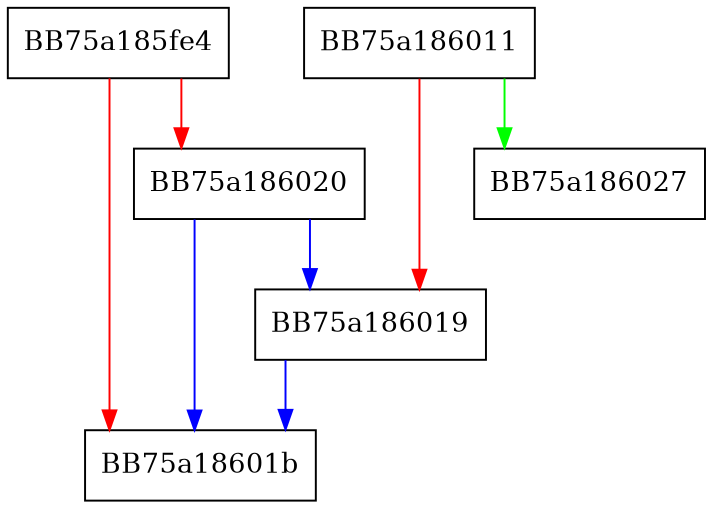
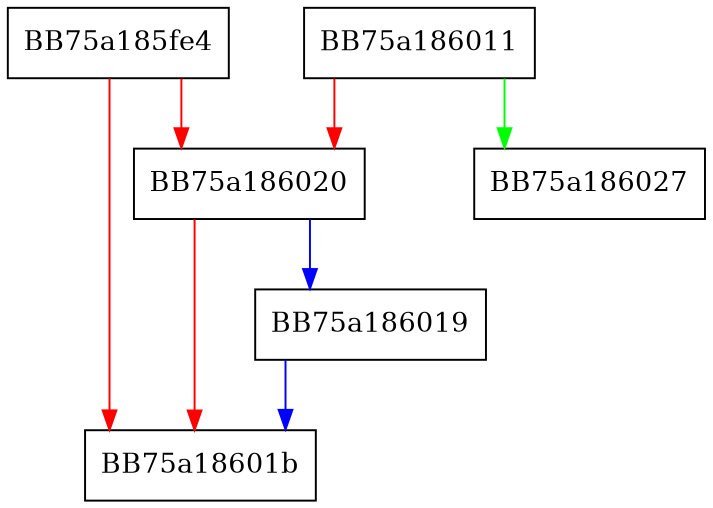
edge "BB75a186011" -> "BB75a186019": now "BB75a186011" -> "BB75a186020"
edge "BB75a186020" -> "BB75a18601b": color blue -> red
